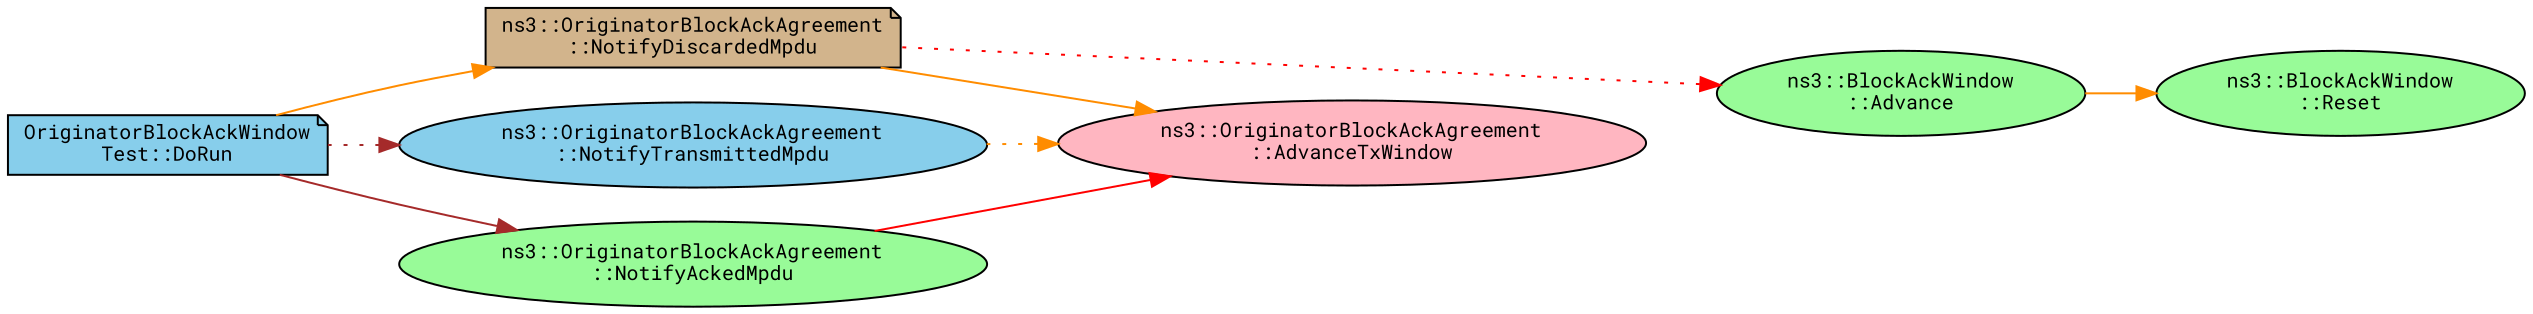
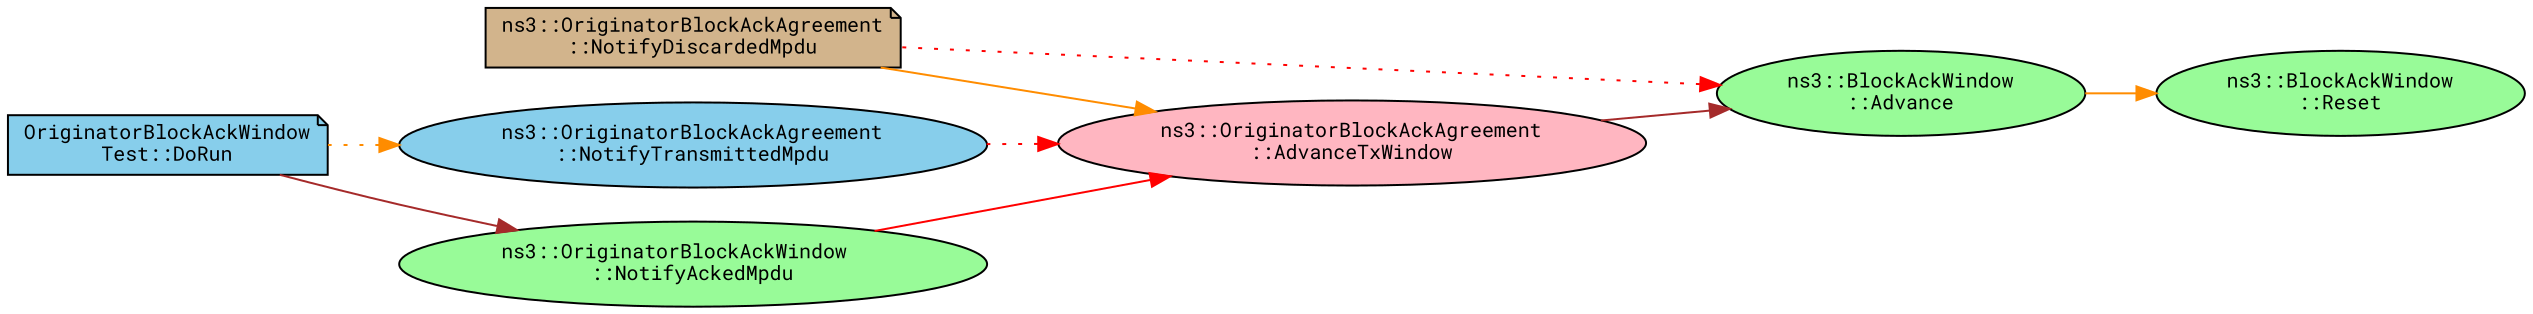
edge "OriginatorBlockAckWindow Test::DoRun" -> "ns3::OriginatorBlockAckAgreement ::NotifyDiscardedMpdu": removed
edge "ns3::OriginatorBlockAckAgreement ::AdvanceTxWindow" -> "ns3::BlockAckWindow ::Advance": added
edge "ns3::OriginatorBlockAckAgreement ::NotifyTransmittedMpdu" -> "ns3::OriginatorBlockAckAgreement ::AdvanceTxWindow": color darkorange -> red
edge "OriginatorBlockAckWindow Test::DoRun" -> "ns3::OriginatorBlockAckAgreement ::NotifyTransmittedMpdu": color brown -> darkorange
node "ns3::OriginatorBlockAckAgreement ::NotifyAckedMpdu": label "ns3::OriginatorBlockAckAgreement ::NotifyAckedMpdu" -> "ns3::OriginatorBlockAckWindow ::NotifyAckedMpdu"
